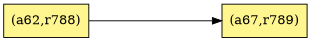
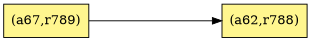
edge "(a62,r788)" -> "(a67,r789)": reversed
